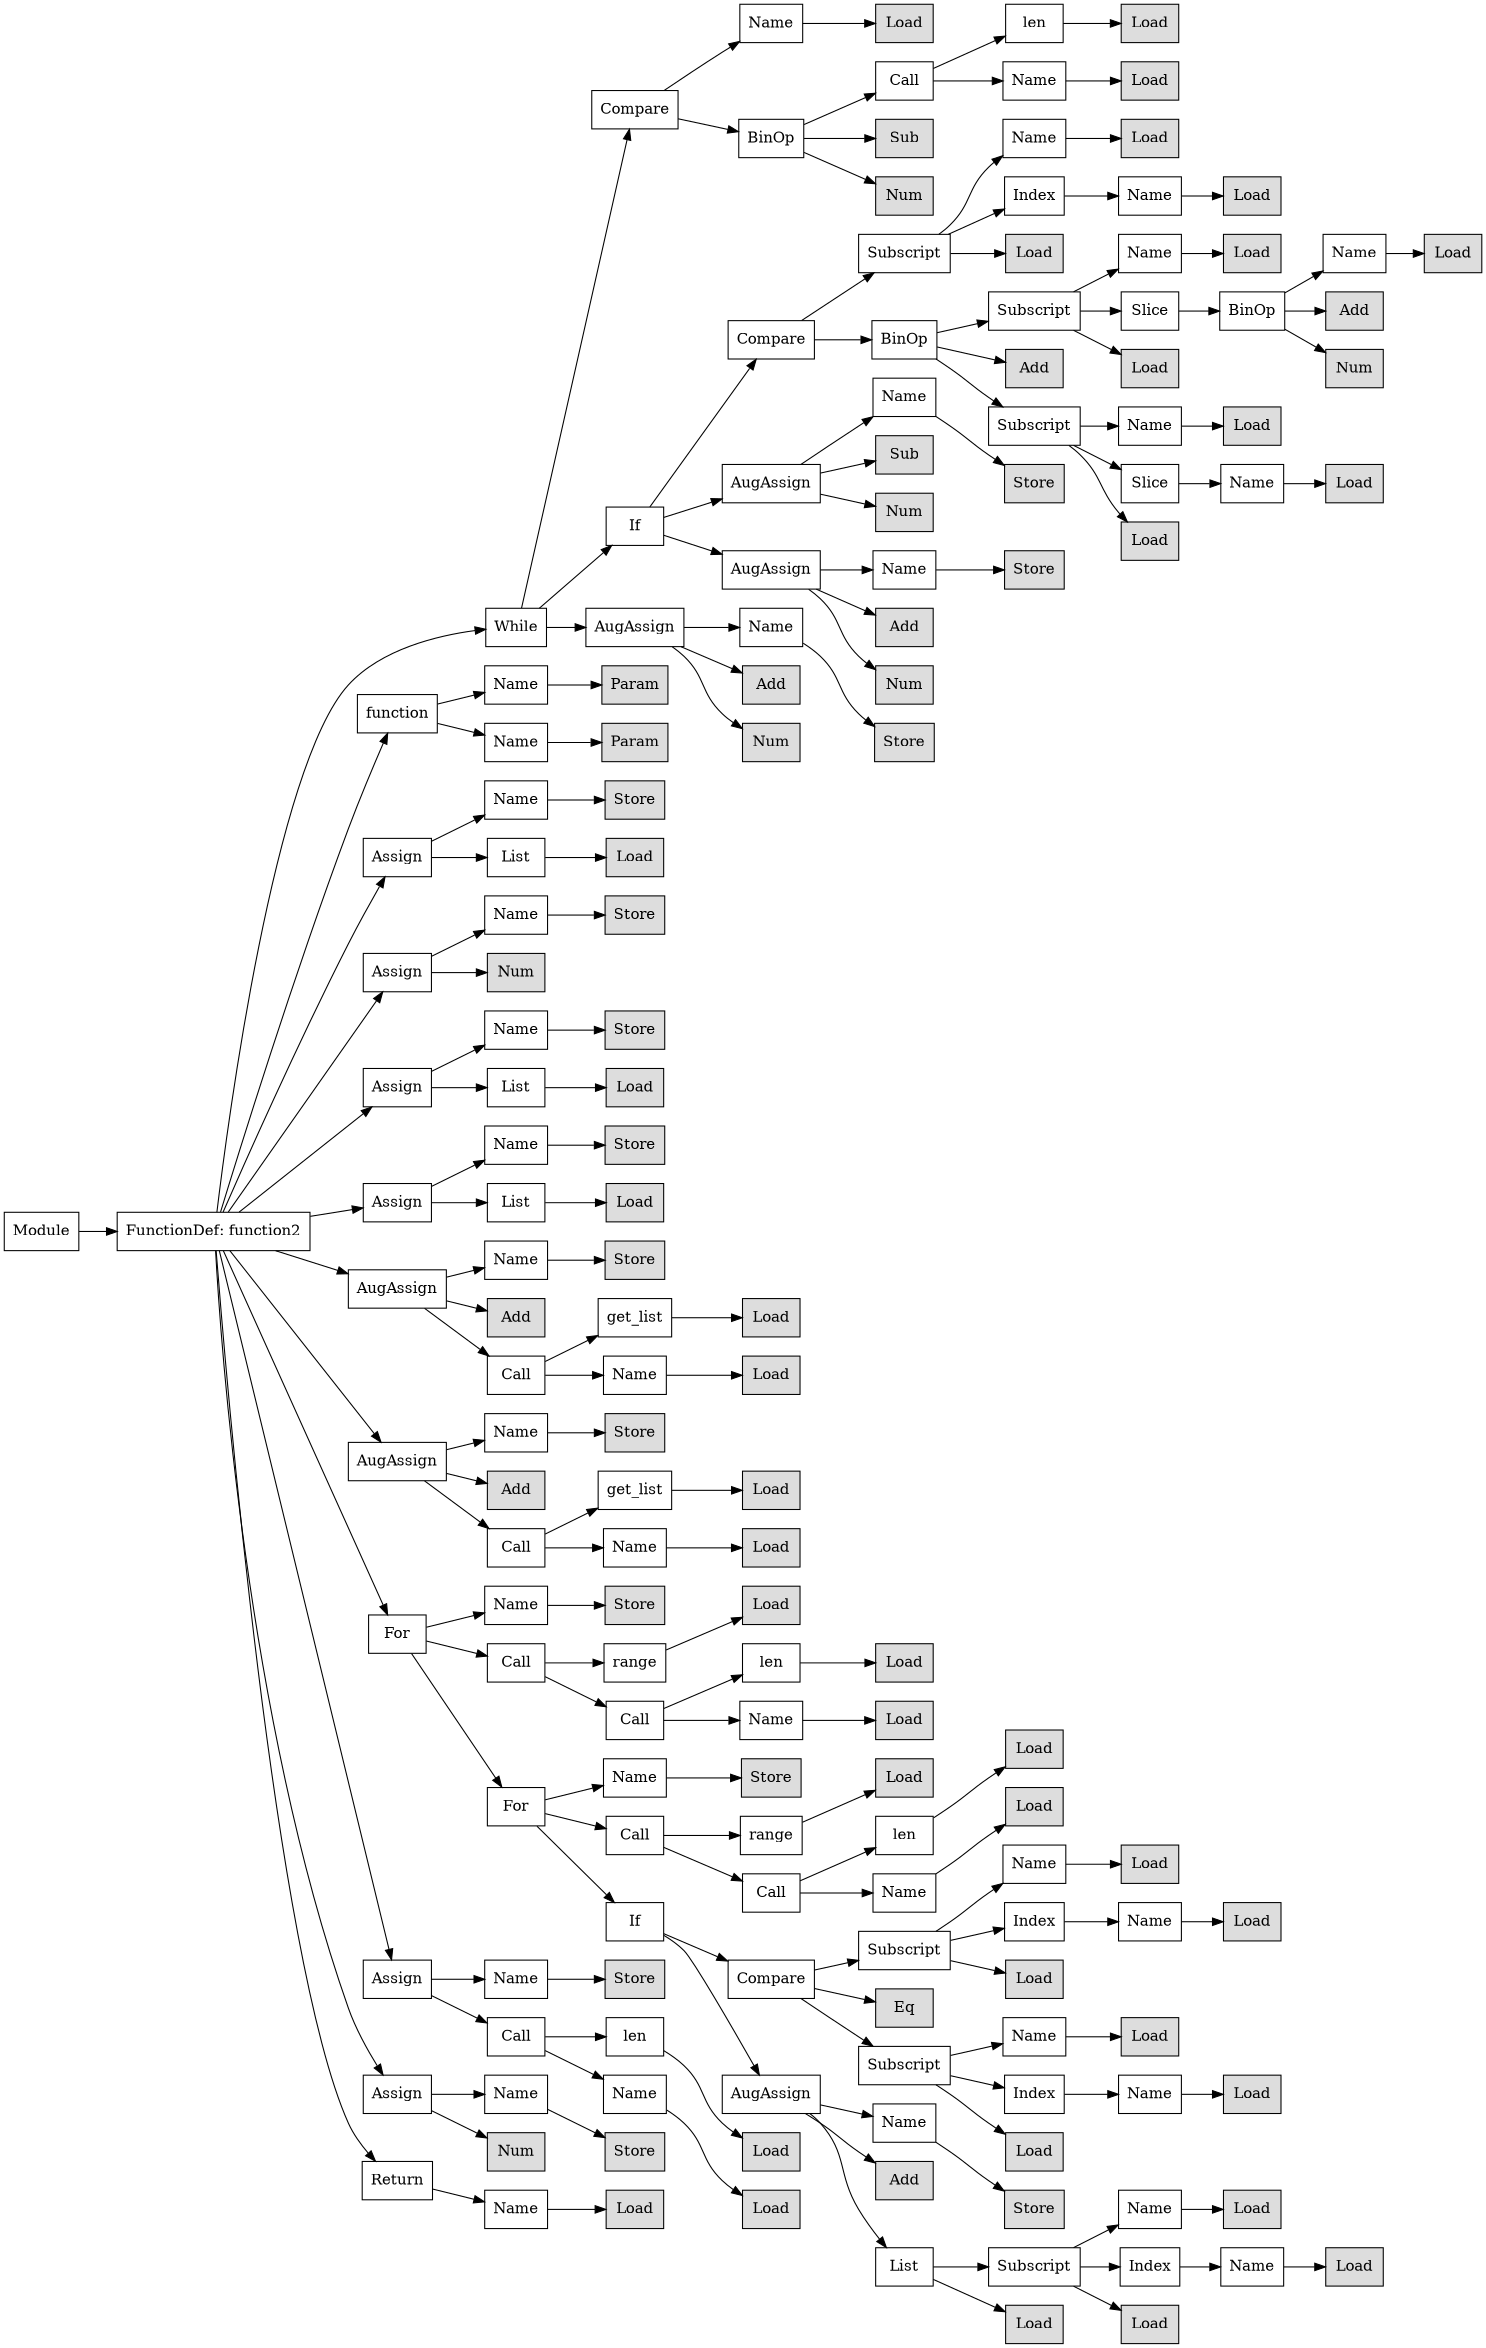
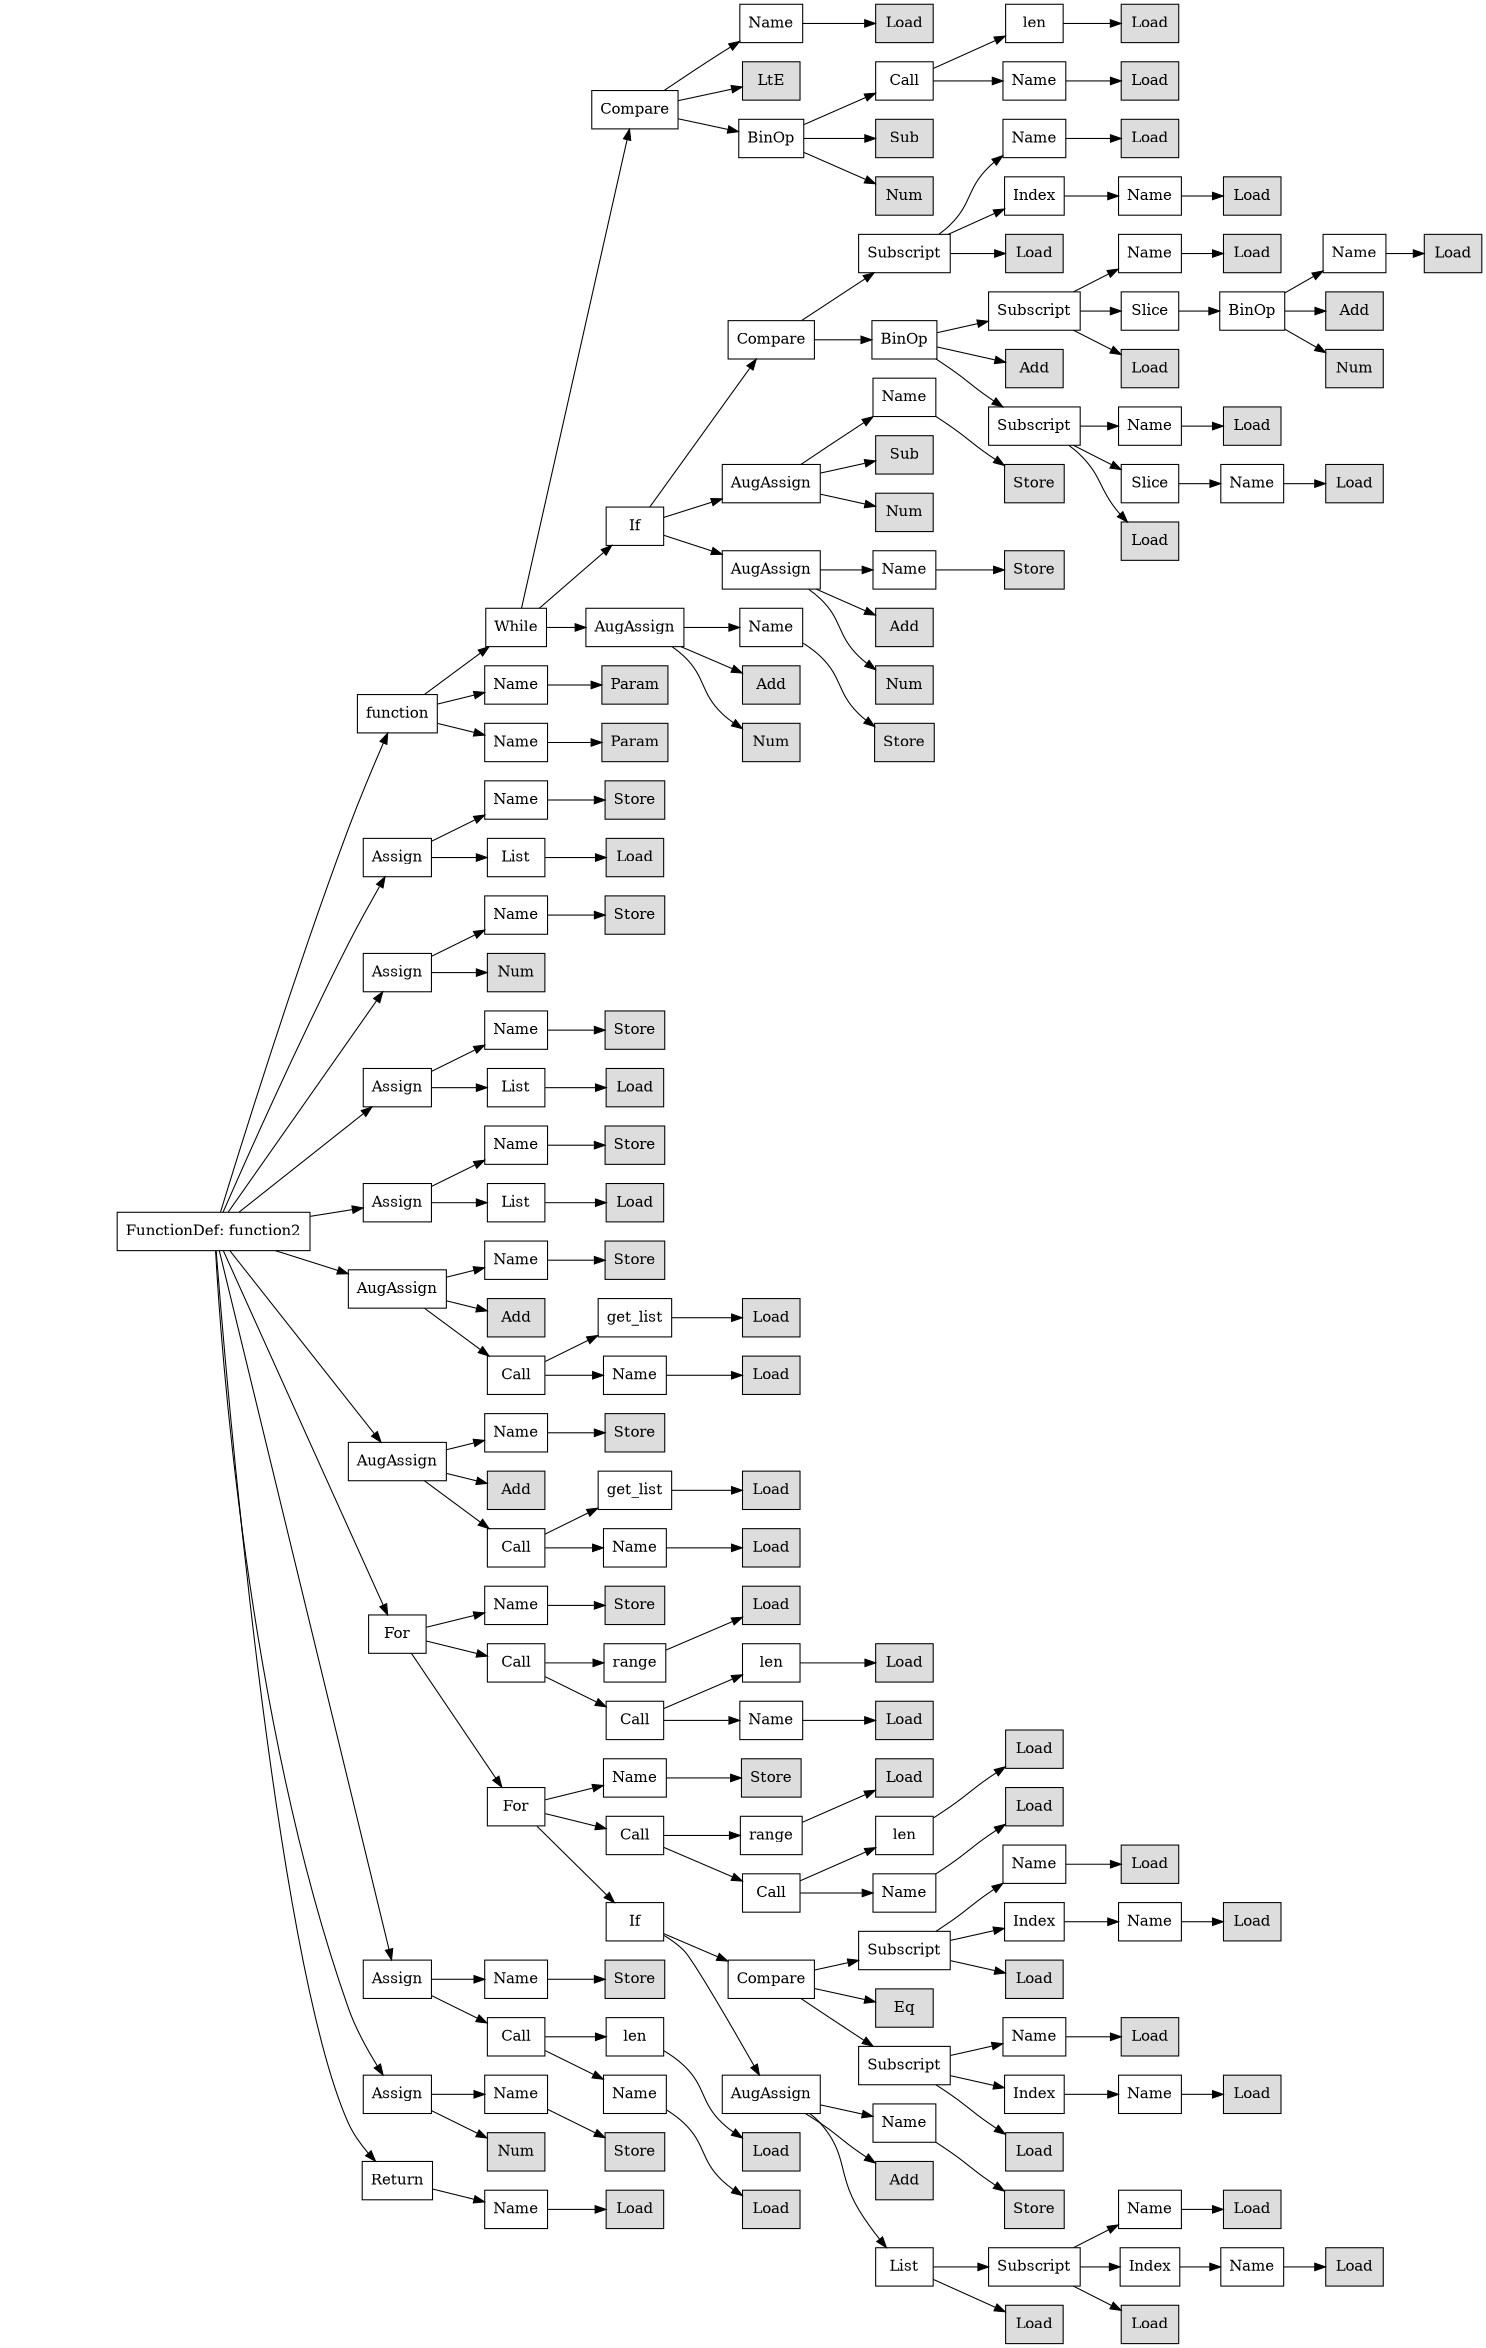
node "LtE": added
edge "FunctionDef: function2" -> "While": now "function" -> "While"
node "Module": removed
